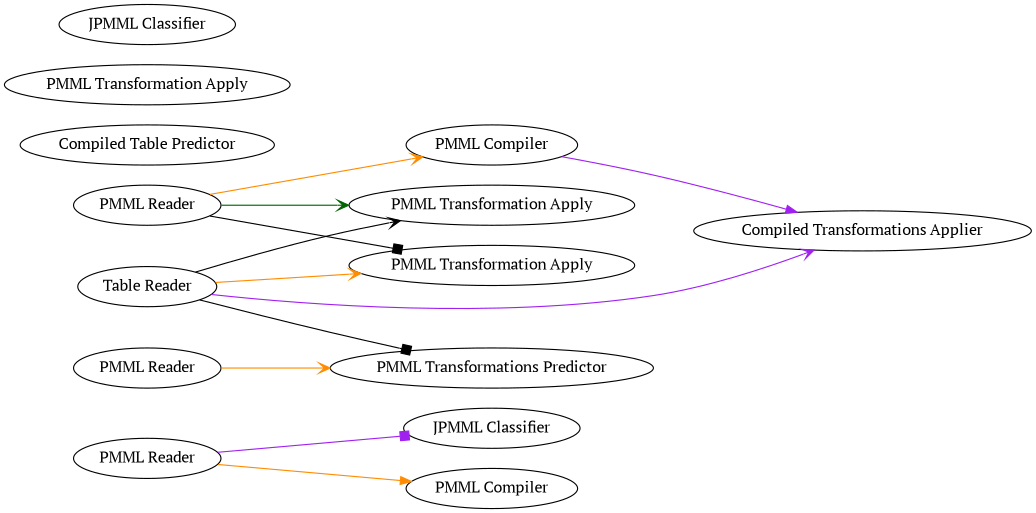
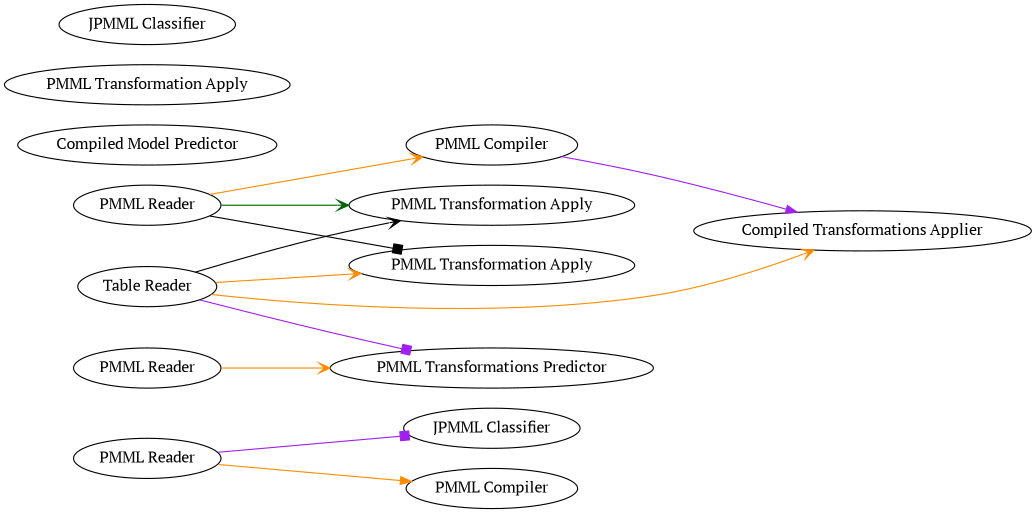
node "Compiled Table Predictor": label "Compiled Table Predictor" -> "Compiled Model Predictor"
edge "Table Reader" -> "Compiled Transformations Applier": color purple -> darkorange
edge "Table Reader" -> "PMML Transformations Predictor": color black -> purple
